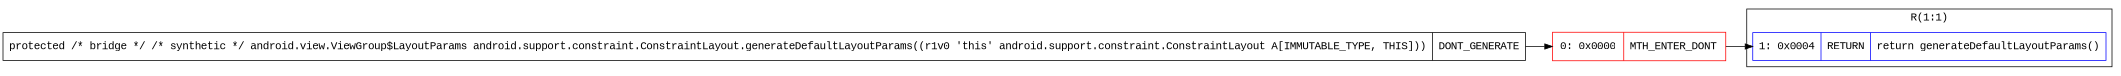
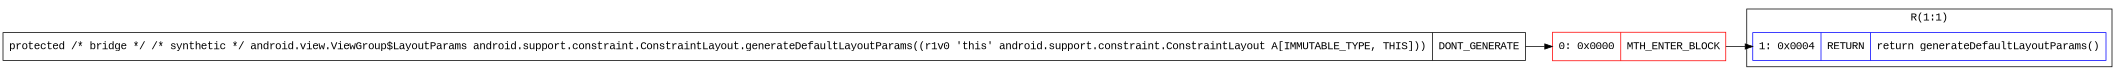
node "0: 0x0000": text "MTH_ENTER_DONT" -> "MTH_ENTER_BLOCK"
